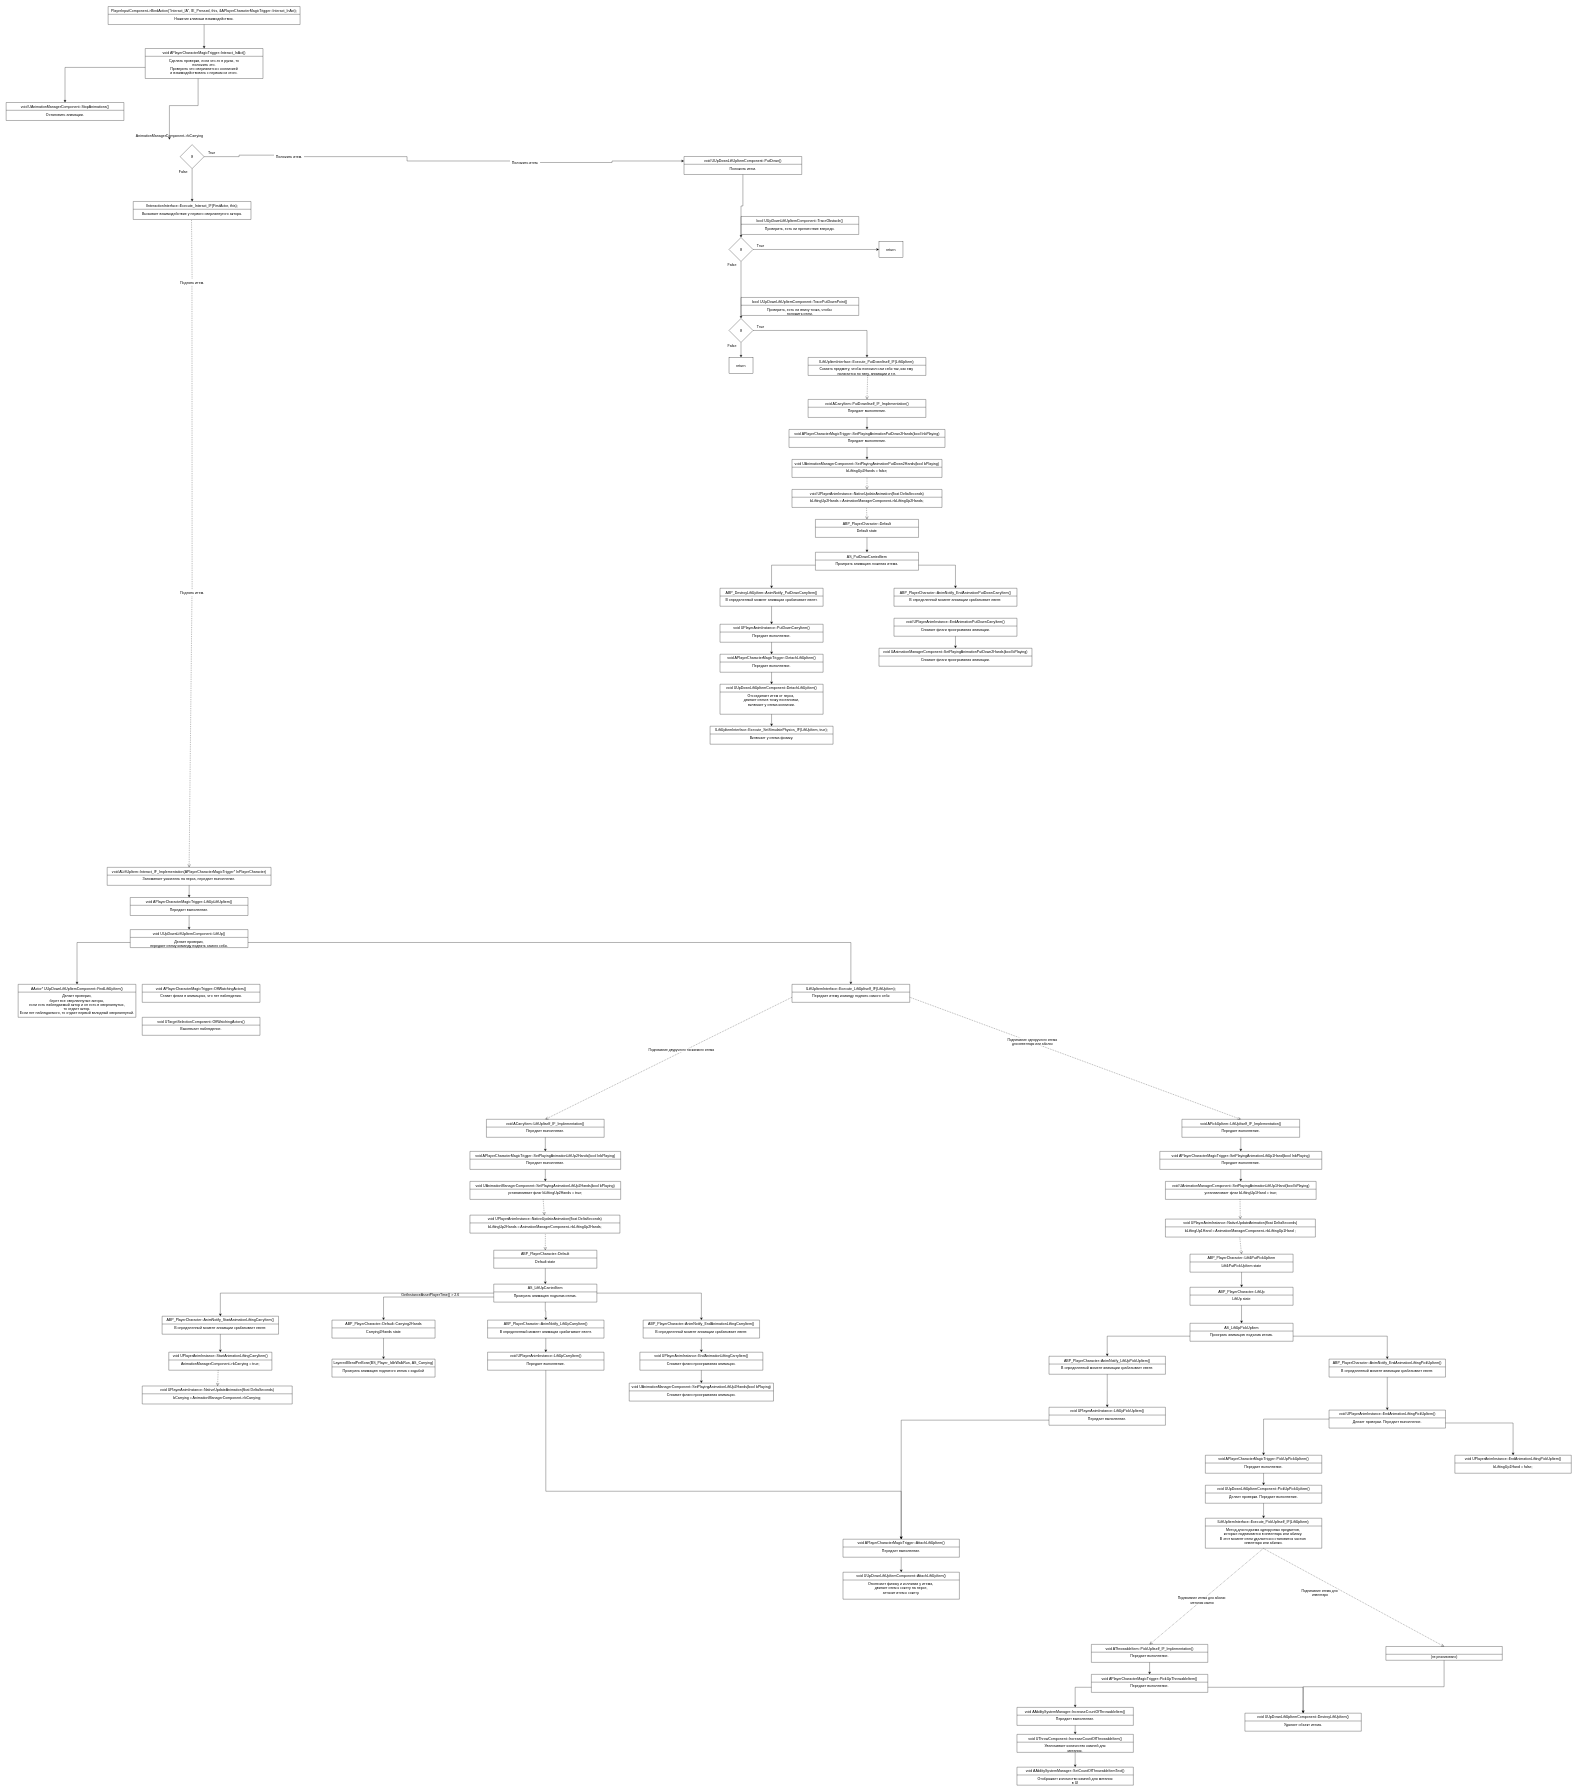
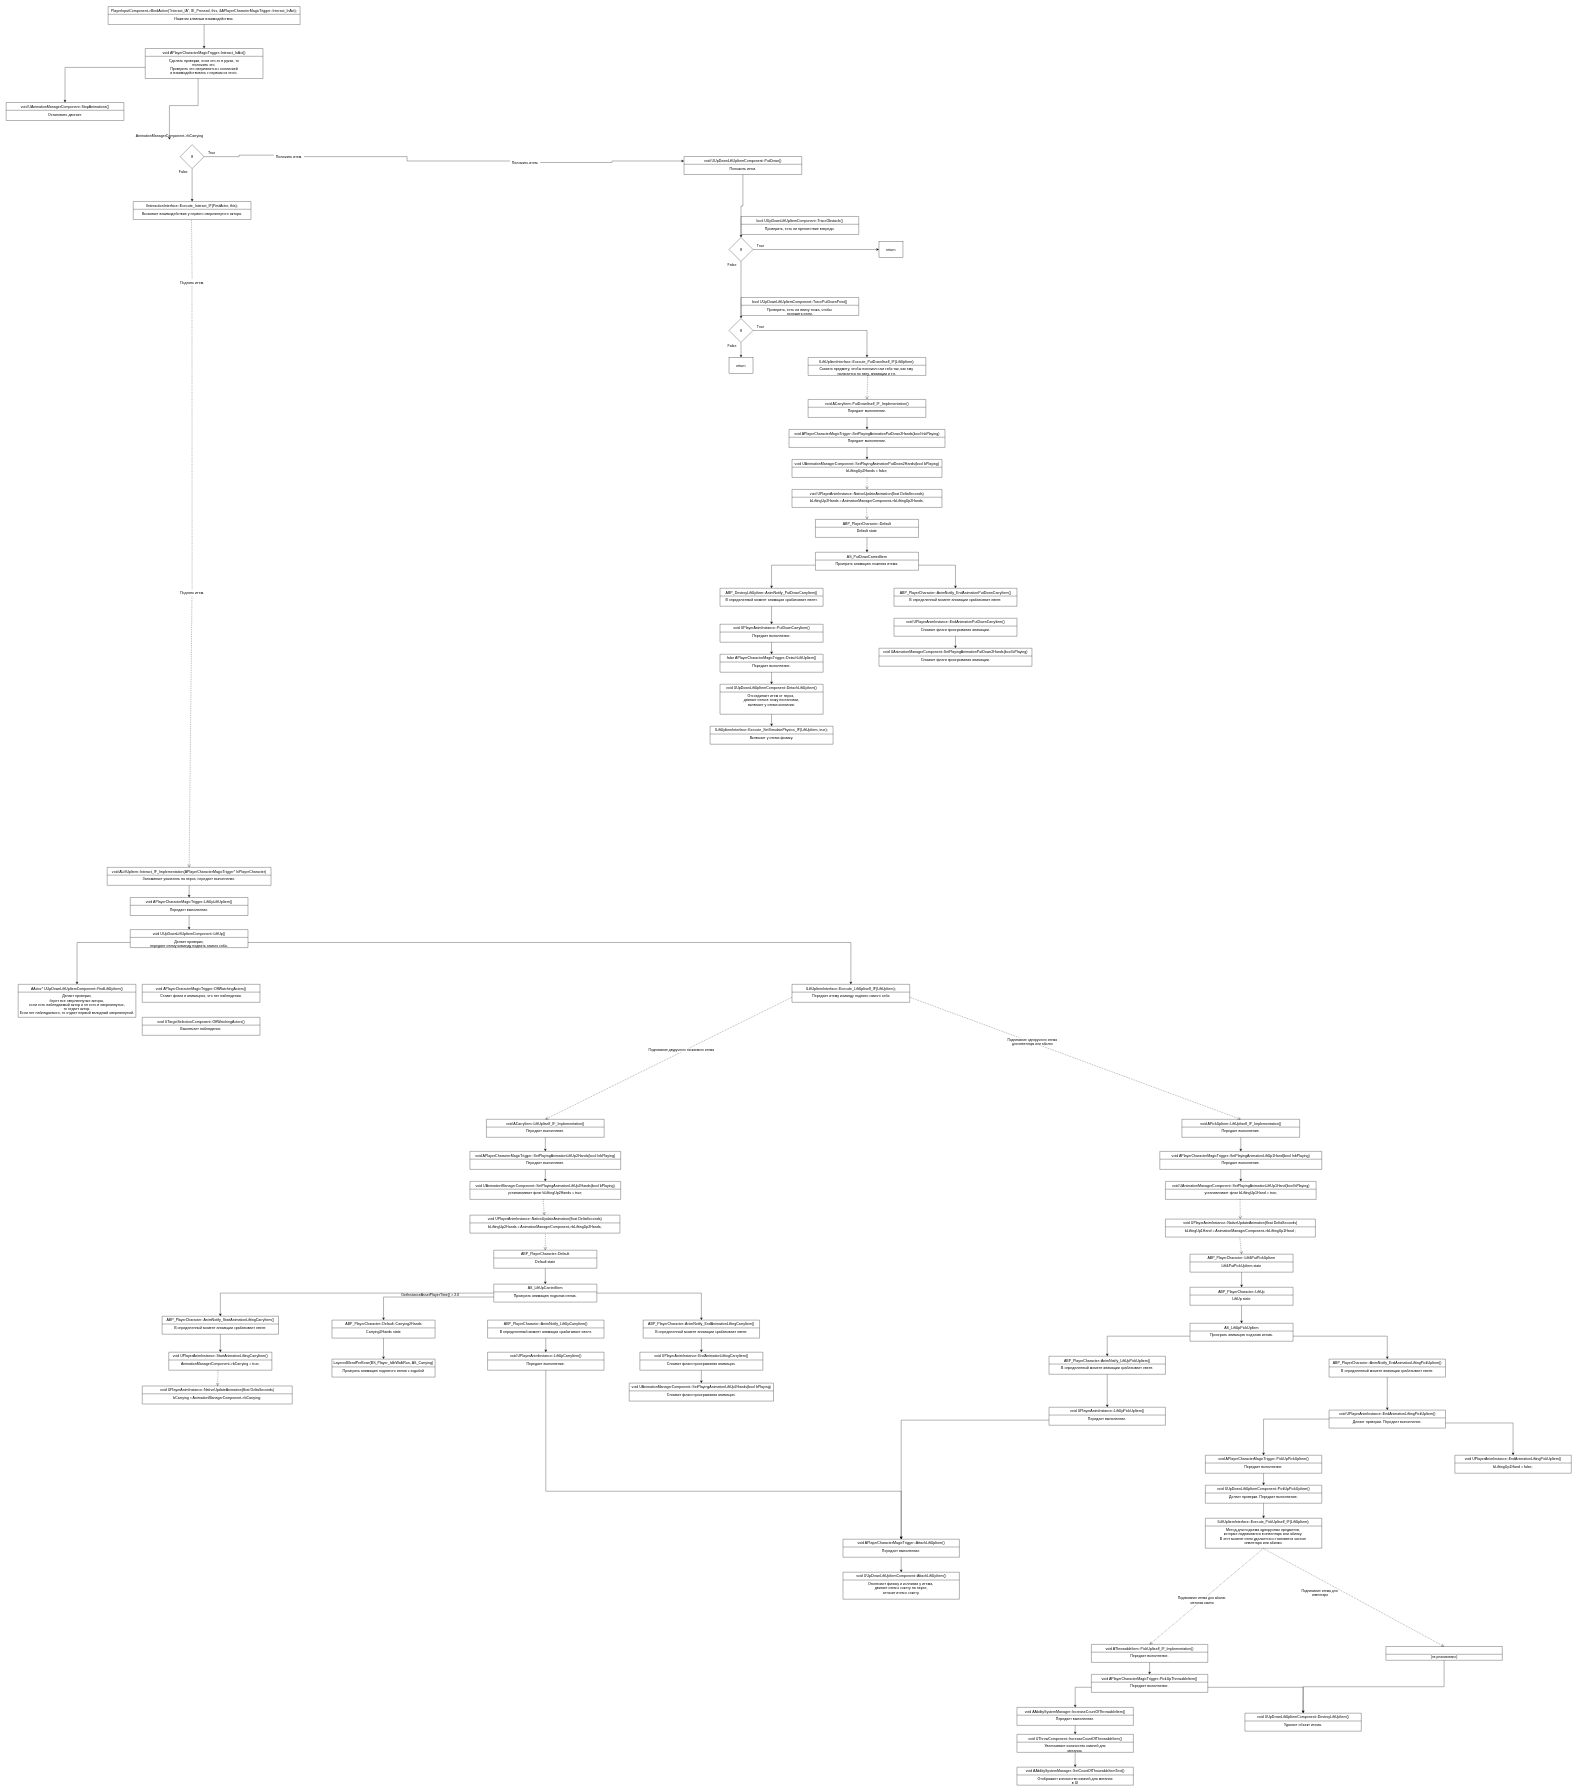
node "Остановить анимации.": label "Остановить анимации." -> "Остановить двигает."
node "void APlayerCharacterMagicTrigger::DetachLiftUpItem()": label "void APlayerCharacterMagicTrigger::DetachLiftUpItem()" -> "false APlayerCharacterMagicTrigger::DetachLiftUpItem()"
edge "AS_LiftUpCarriedItem" -> "ABP_PlayerCharacter::AnimNotify_LiftUpCarryItem()": removed
